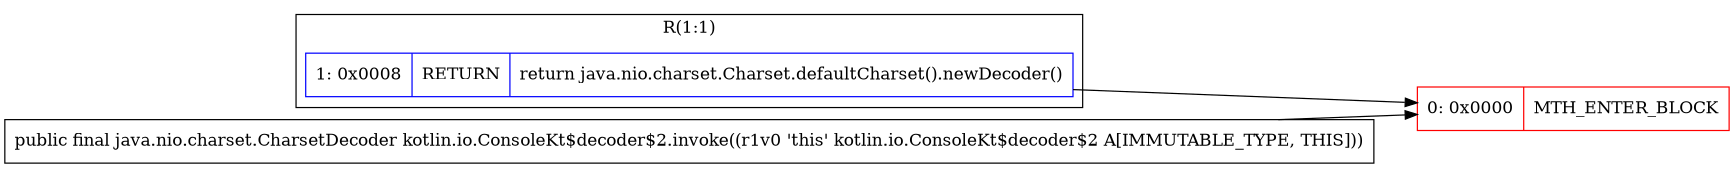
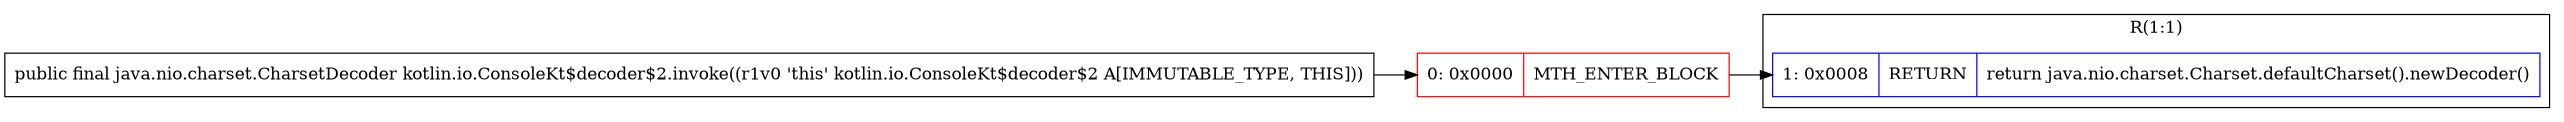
edge "1: 0x0008" -> "0: 0x0000": reversed
